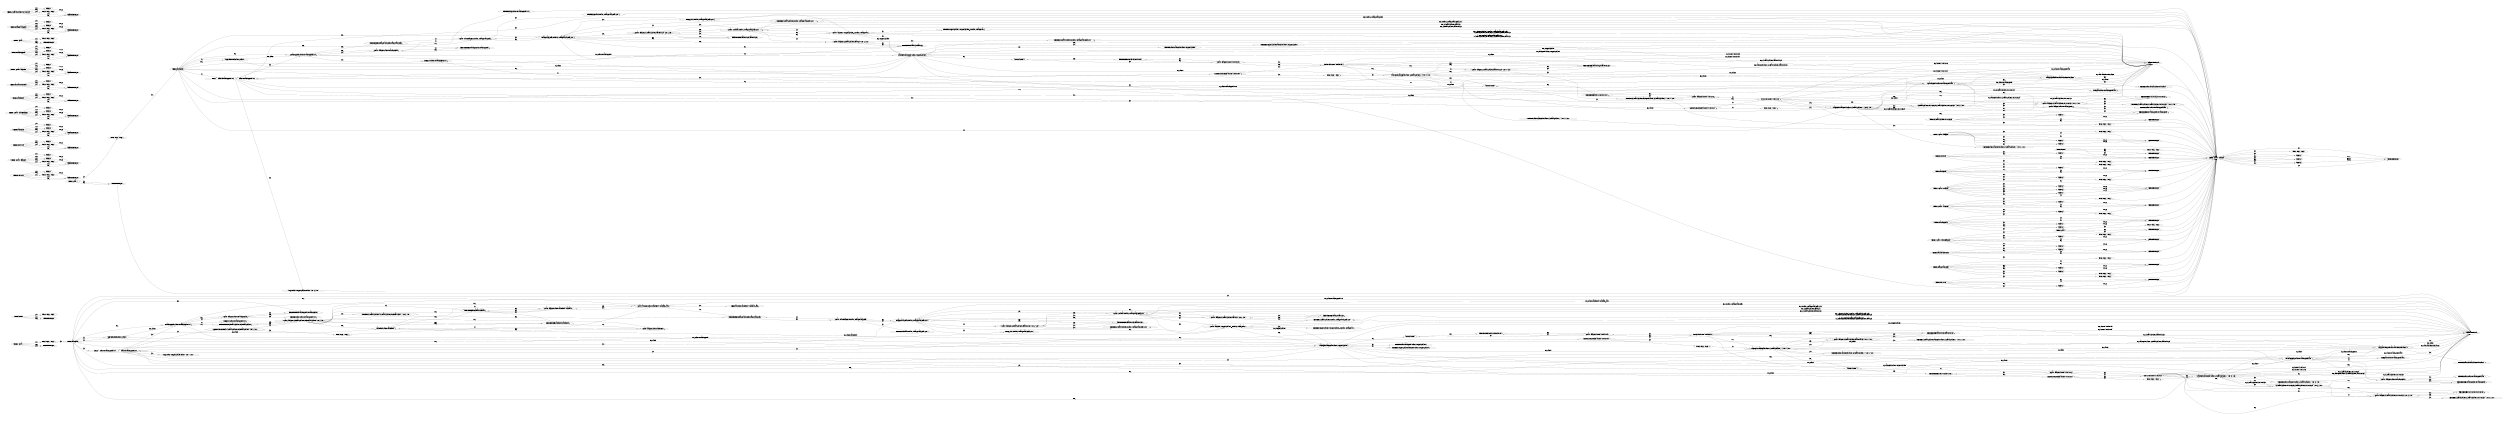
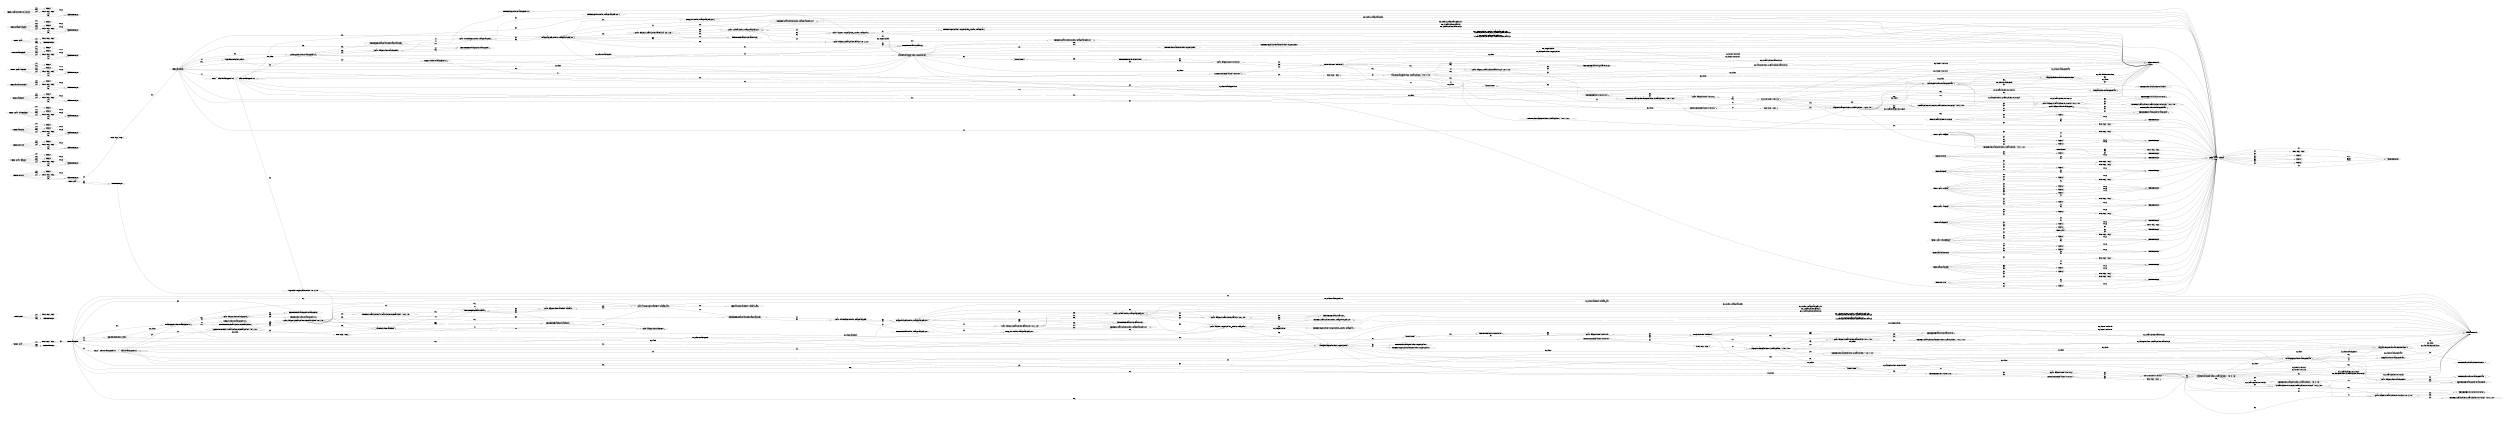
edge "(matchedResult,collector.matchedResult())" -> "(FIELD_IDENTIFIER,isCacheable,isCacheable)": label "CFG: " -> "AST: "
edge "(<operator>.fieldAccess,collector.matchedResult)" -> "(matchedResult,collector.matchedResult())": now "<(LOCAL,RuleSet* userAgentStyleSheet: RuleSet*)<SUB>5</SUB>>" -> "(matchedResult,collector.matchedResult())"
node "<(LOCAL,RuleSet* userAgentStyleSheet: RuleSet*)<SUB>7</SUB>>": removed
